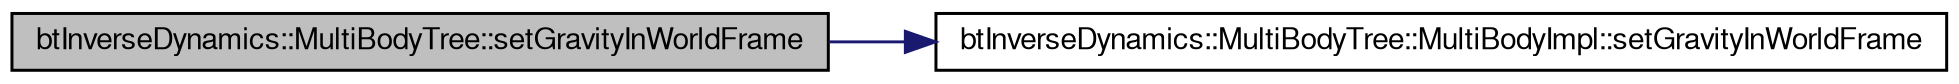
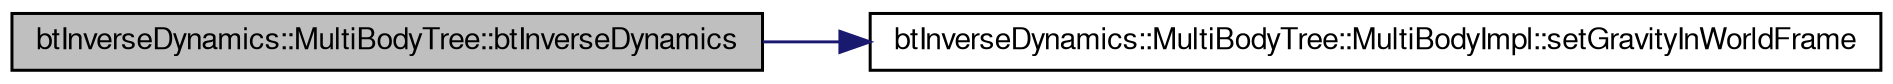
node "btInverseDynamics::MultiBodyTree::setGravityInWorldFrame": label "btInverseDynamics::MultiBodyTree::setGravityInWorldFrame" -> "btInverseDynamics::MultiBodyTree::btInverseDynamics"
